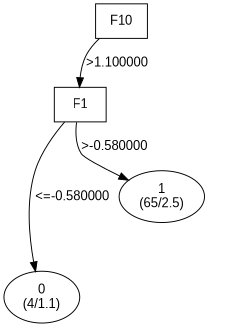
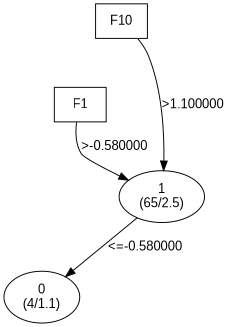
edge "F10" -> "F1": now "F10" -> "1 (65/2.5)"
edge "F1" -> "0 (4/1.1)": now "1 (65/2.5)" -> "0 (4/1.1)"
